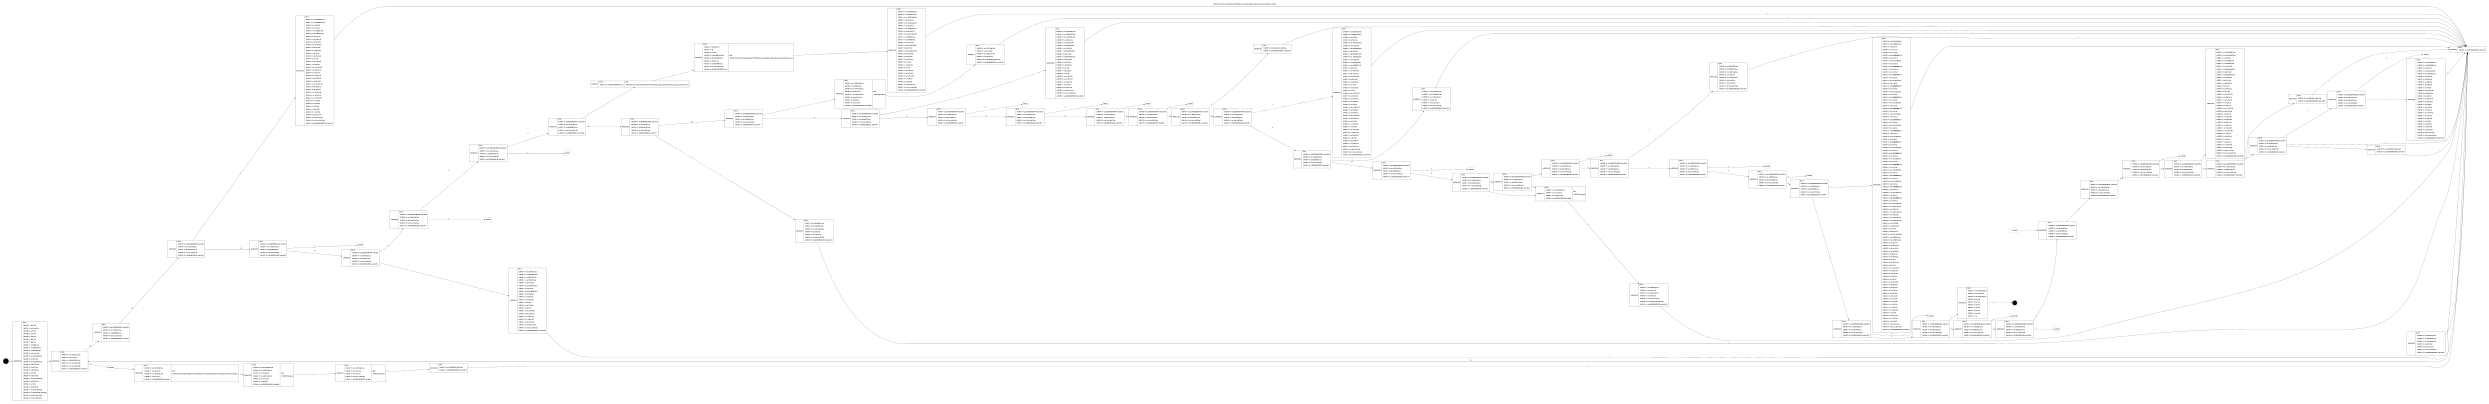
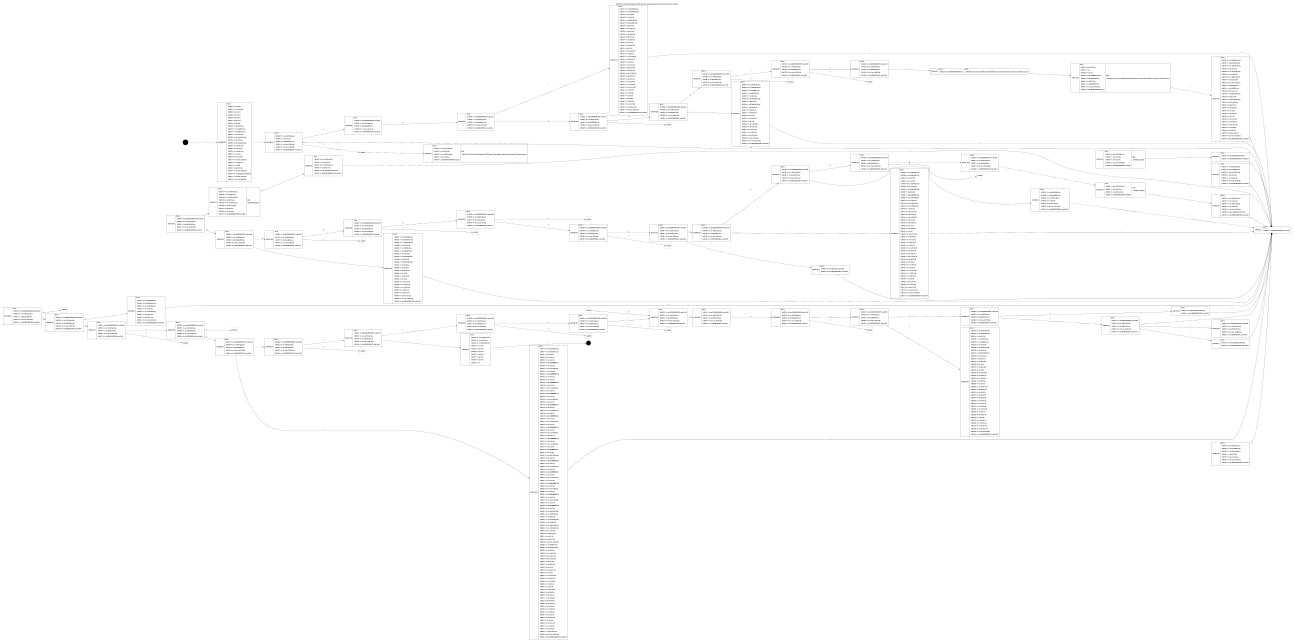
node "0x4016e4": removed
node "0x40170a [106]": removed
node "0x4013b8 [28]": removed
node "0x401508 [28]": removed
node "0x401ca4 [29]": removed
